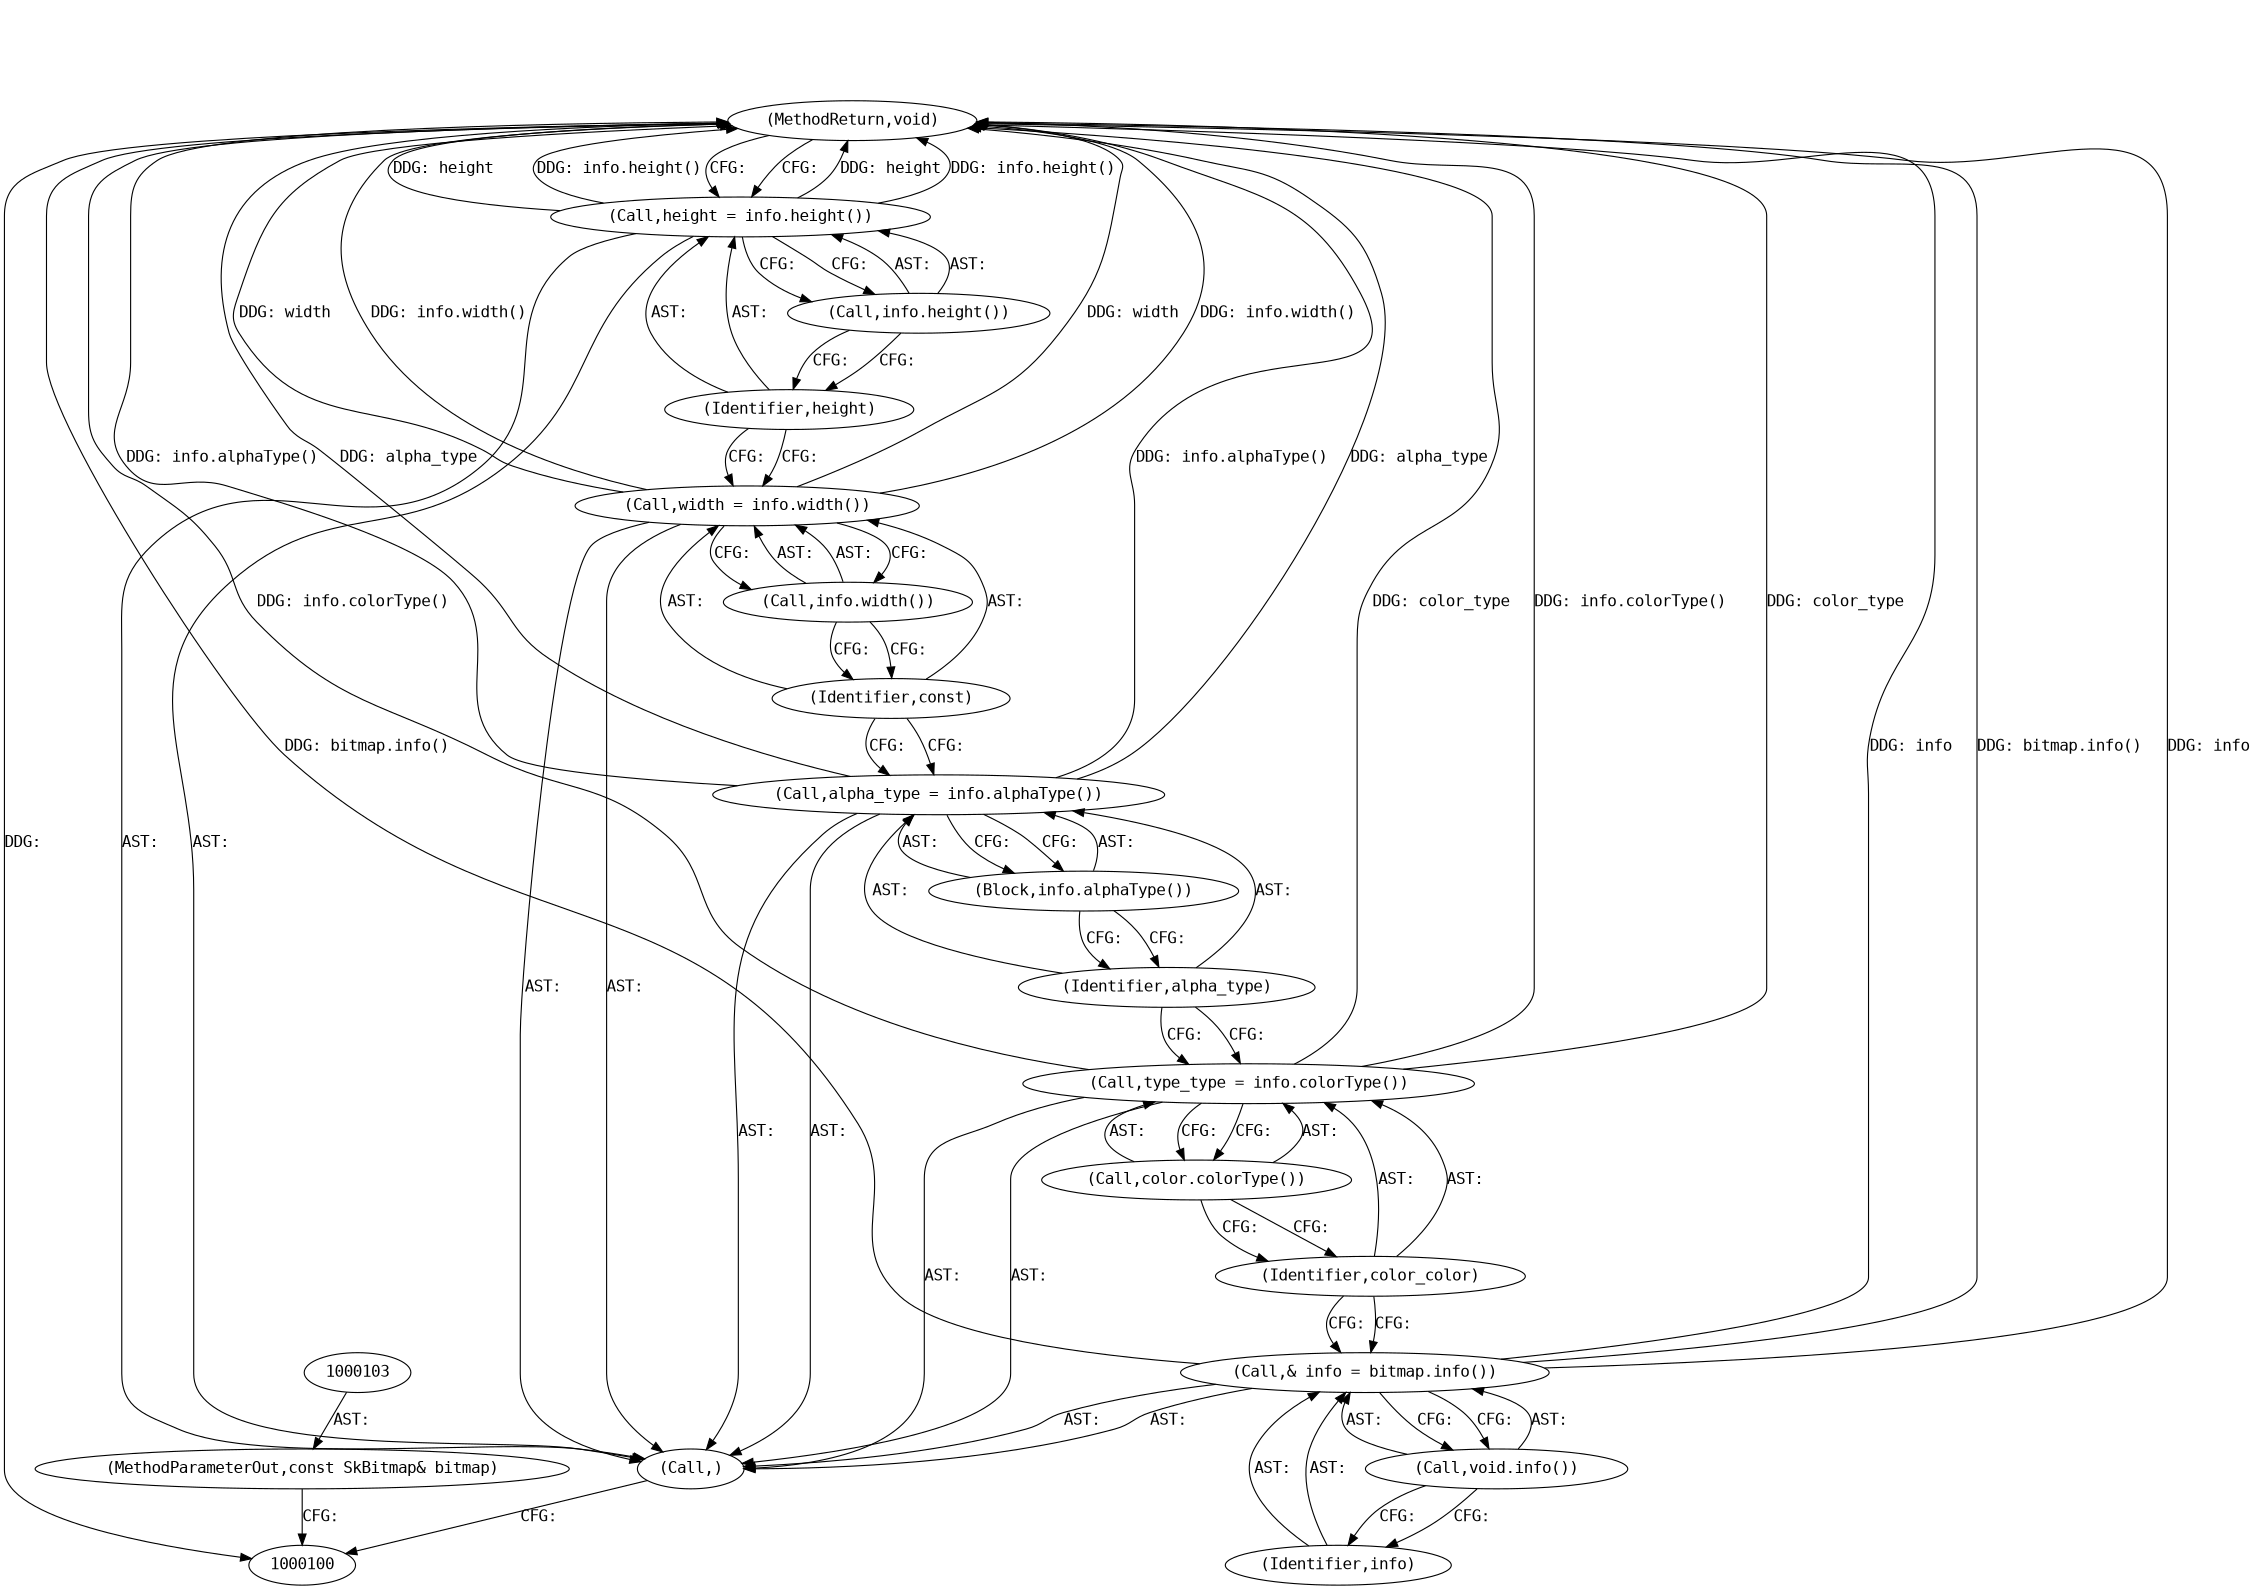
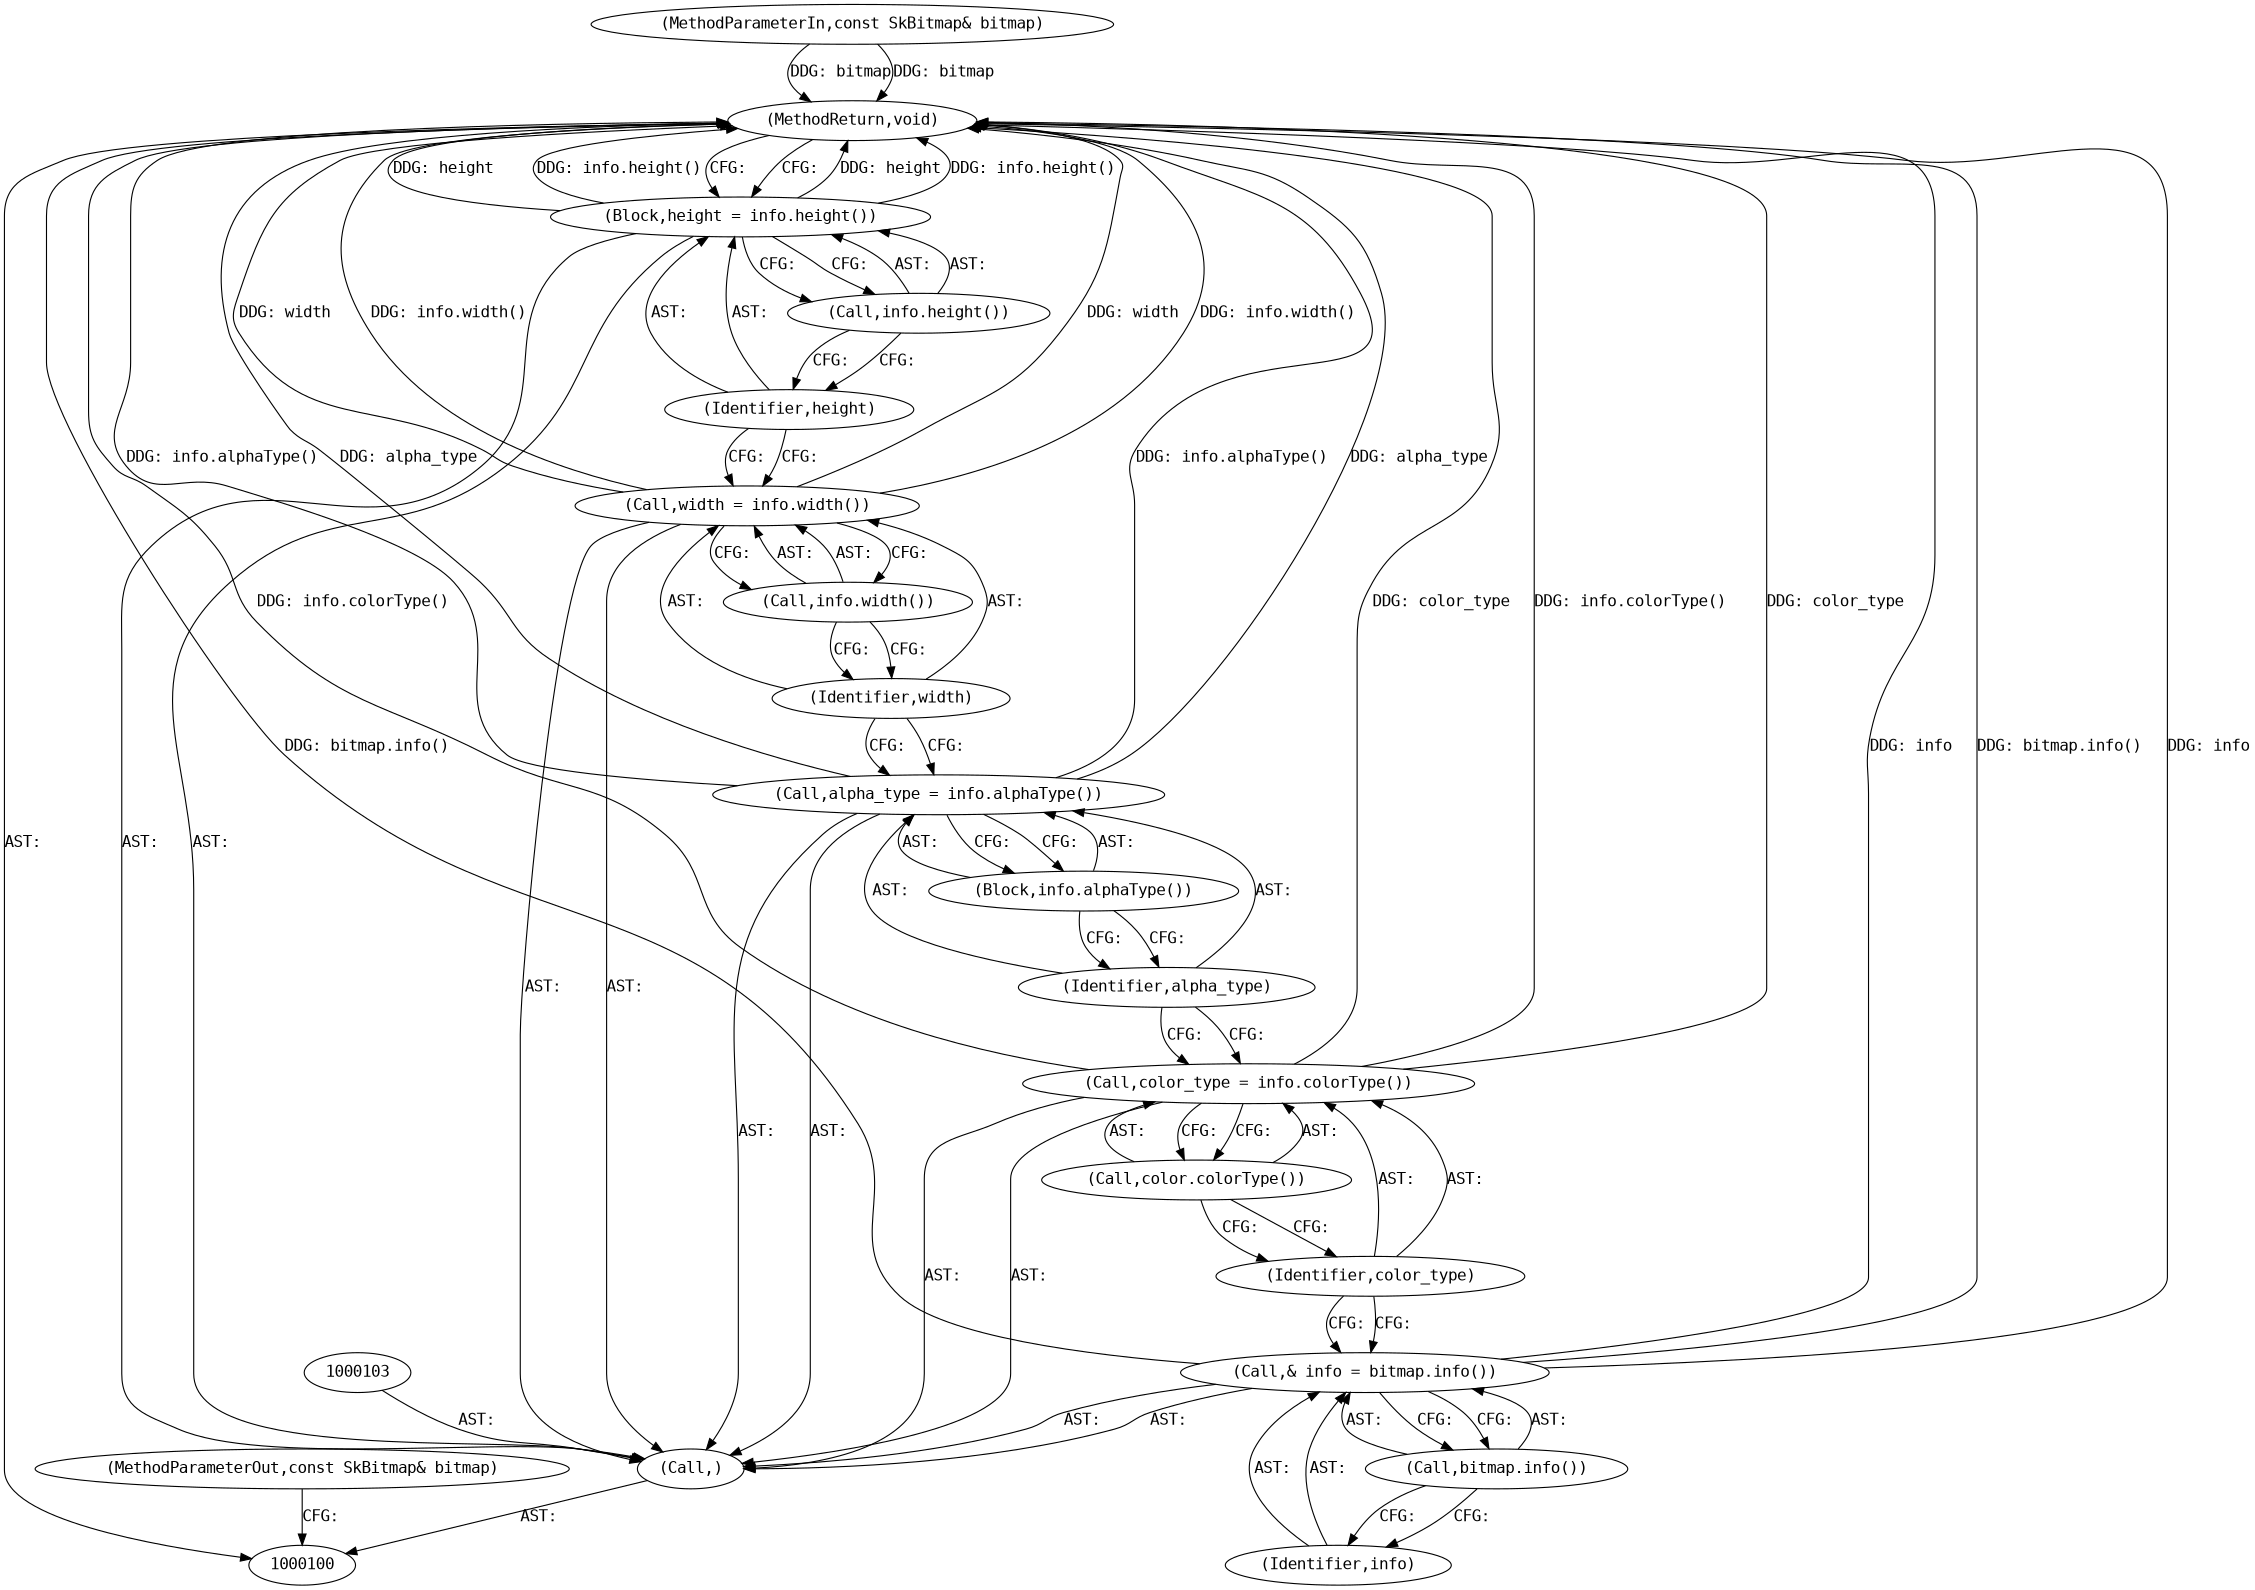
node "(MethodParameterIn,const SkBitmap& bitmap)": added
node "(Call,height = info.height())": label "(Call,height = info.height())" -> "(Block,height = info.height())"
node "(Identifier,const)": label "(Identifier,const)" -> "(Identifier,width)"
edge "(MethodReturn,void)" -> "1000100": label "DDG: " -> "AST: "
node "(Call,type_type = info.colorType())": label "(Call,type_type = info.colorType())" -> "(Call,color_type = info.colorType())"
node "(Identifier,color_color)": label "(Identifier,color_color)" -> "(Identifier,color_type)"
edge "1000103" -> "(MethodParameterOut,const SkBitmap& bitmap)": now "1000103" -> "(Call,)"
node "(Call,void.info())": label "(Call,void.info())" -> "(Call,bitmap.info())"
edge "(Call,)" -> "1000100": label "CFG: " -> "AST: "
